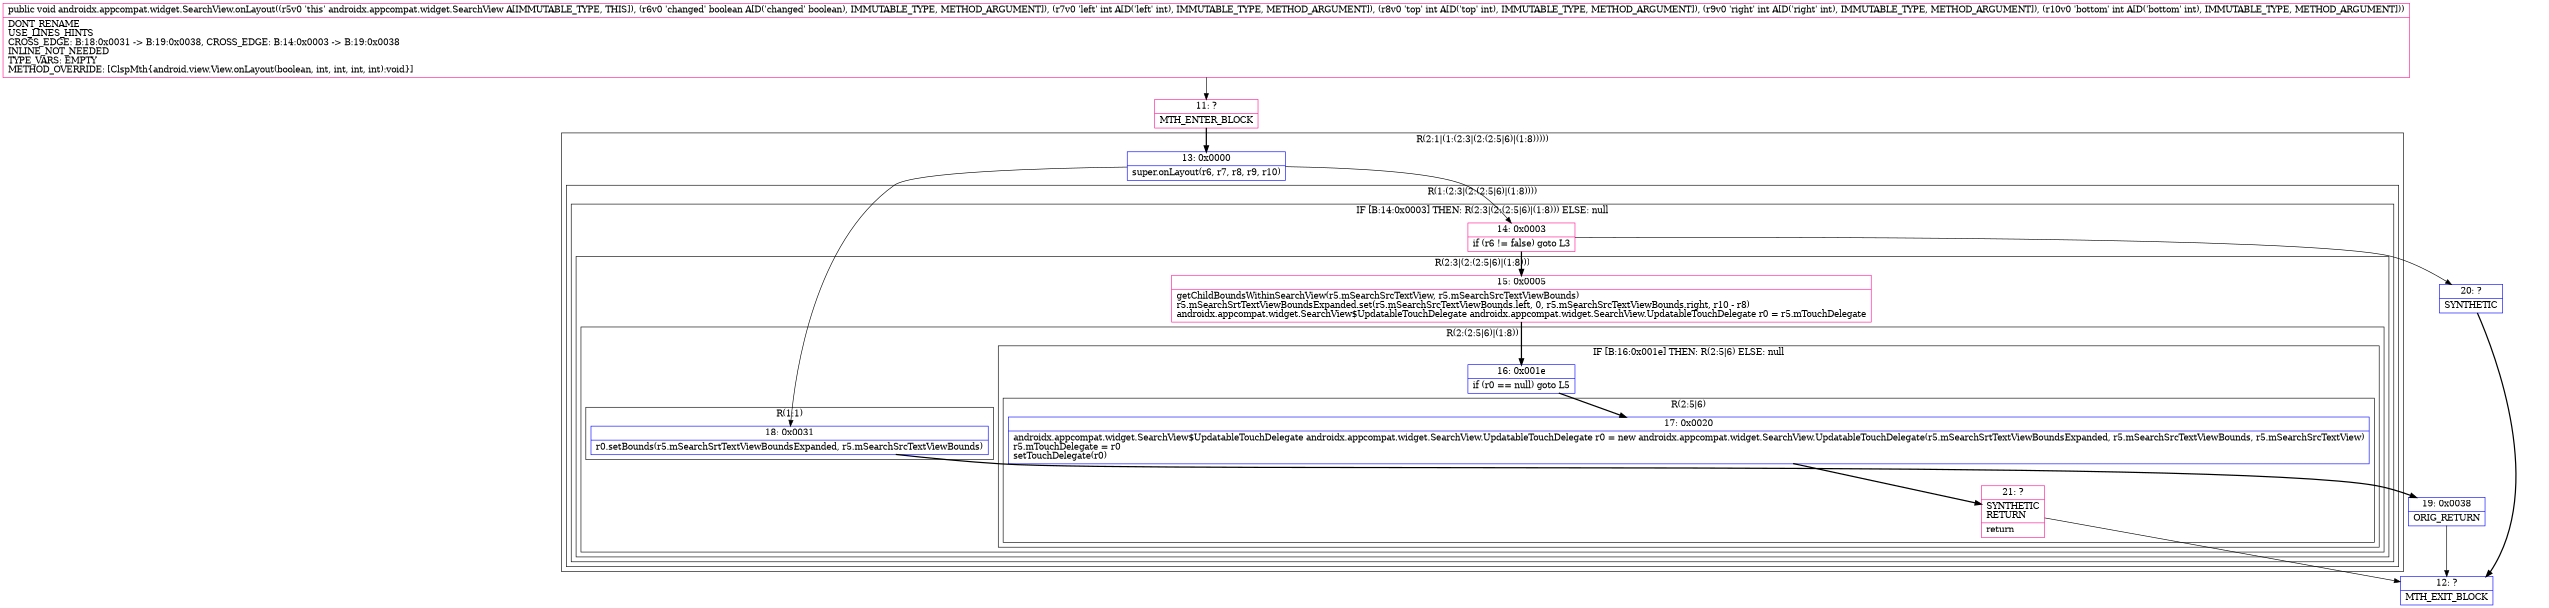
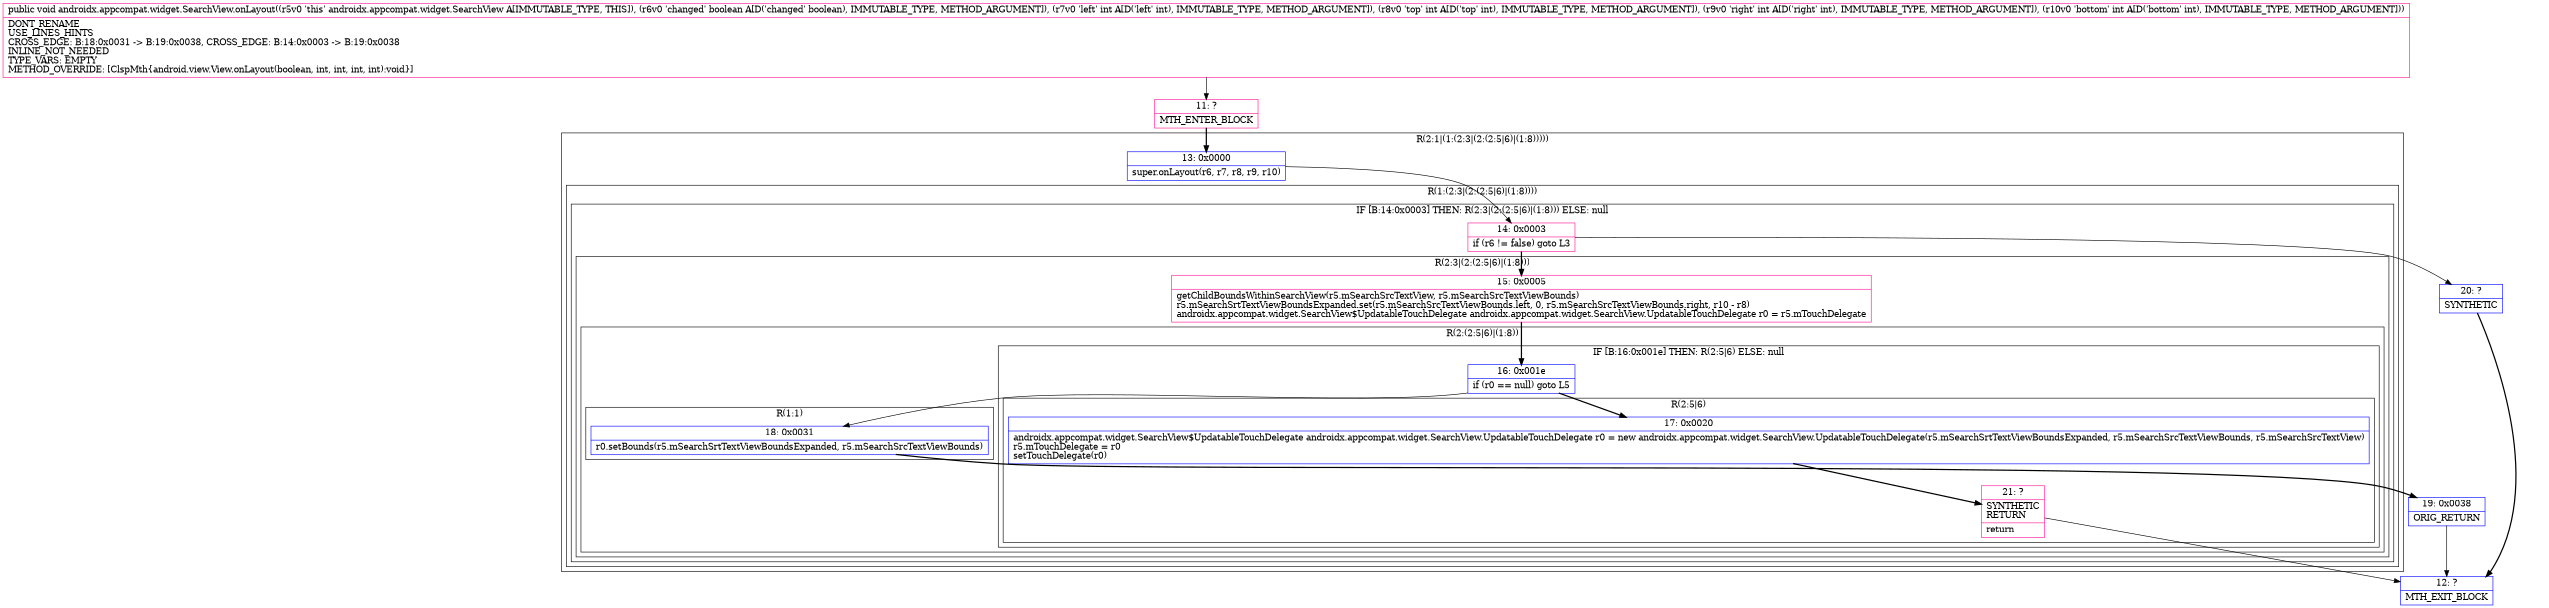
edge "13: 0x0000" -> "18: 0x0031": now "16: 0x001e" -> "18: 0x0031"
